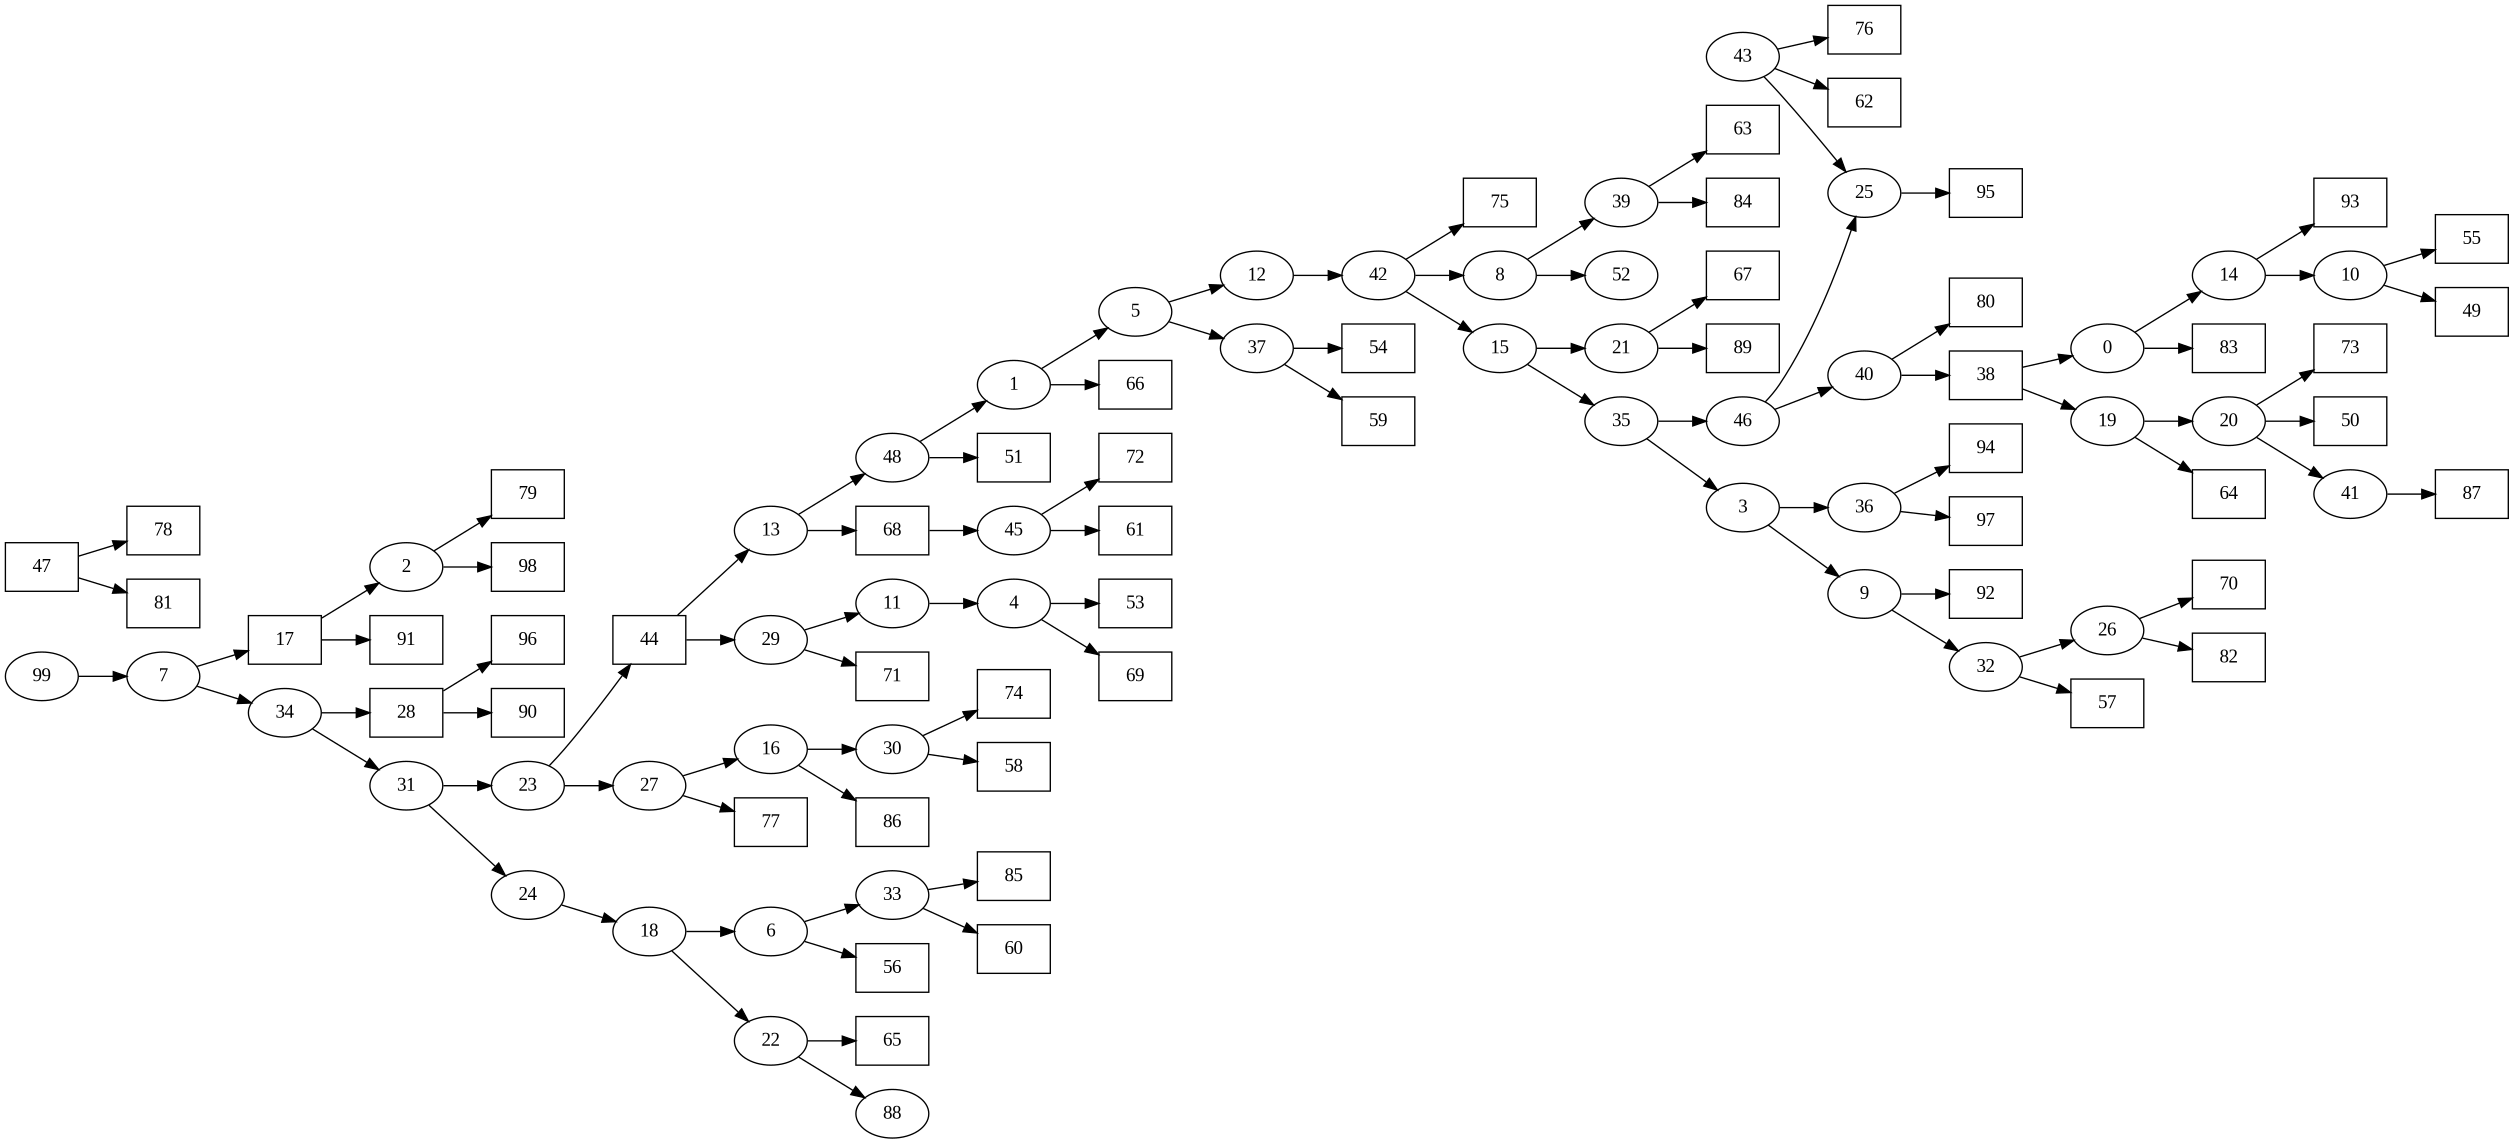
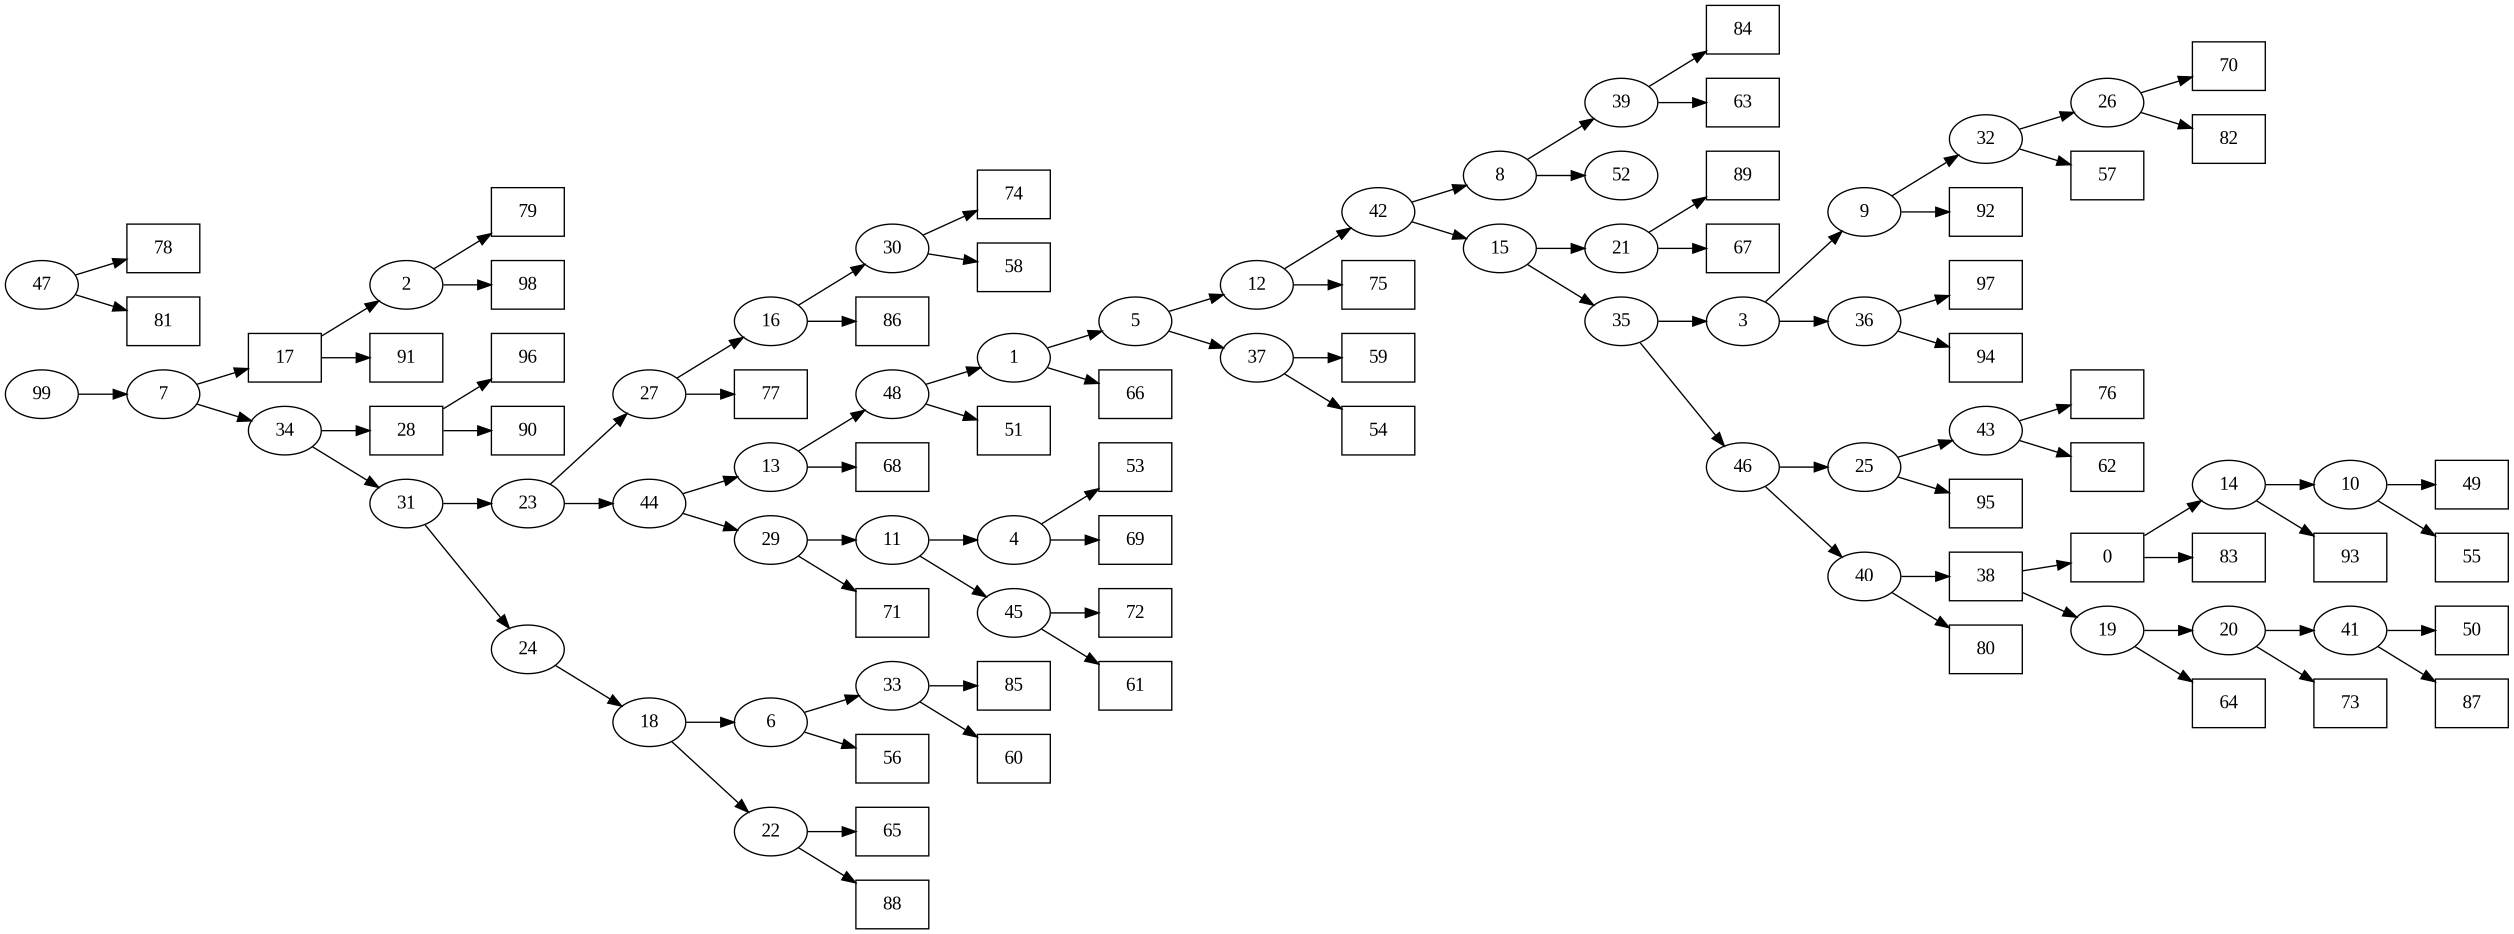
edge "43" -> "25": reversed
edge "42" -> "75": now "12" -> "75"
node "0": shape ellipse -> box
edge "20" -> "50": now "41" -> "50"
edge "68" -> "45": now "11" -> "45"
node "47": shape box -> ellipse
node "44": shape box -> ellipse
node "88": shape ellipse -> box
